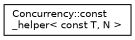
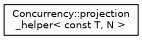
node "Concurrency::const _helper< const T, N >": label "Concurrency::const _helper< const T, N >" -> "Concurrency::projection _helper< const T, N >"
